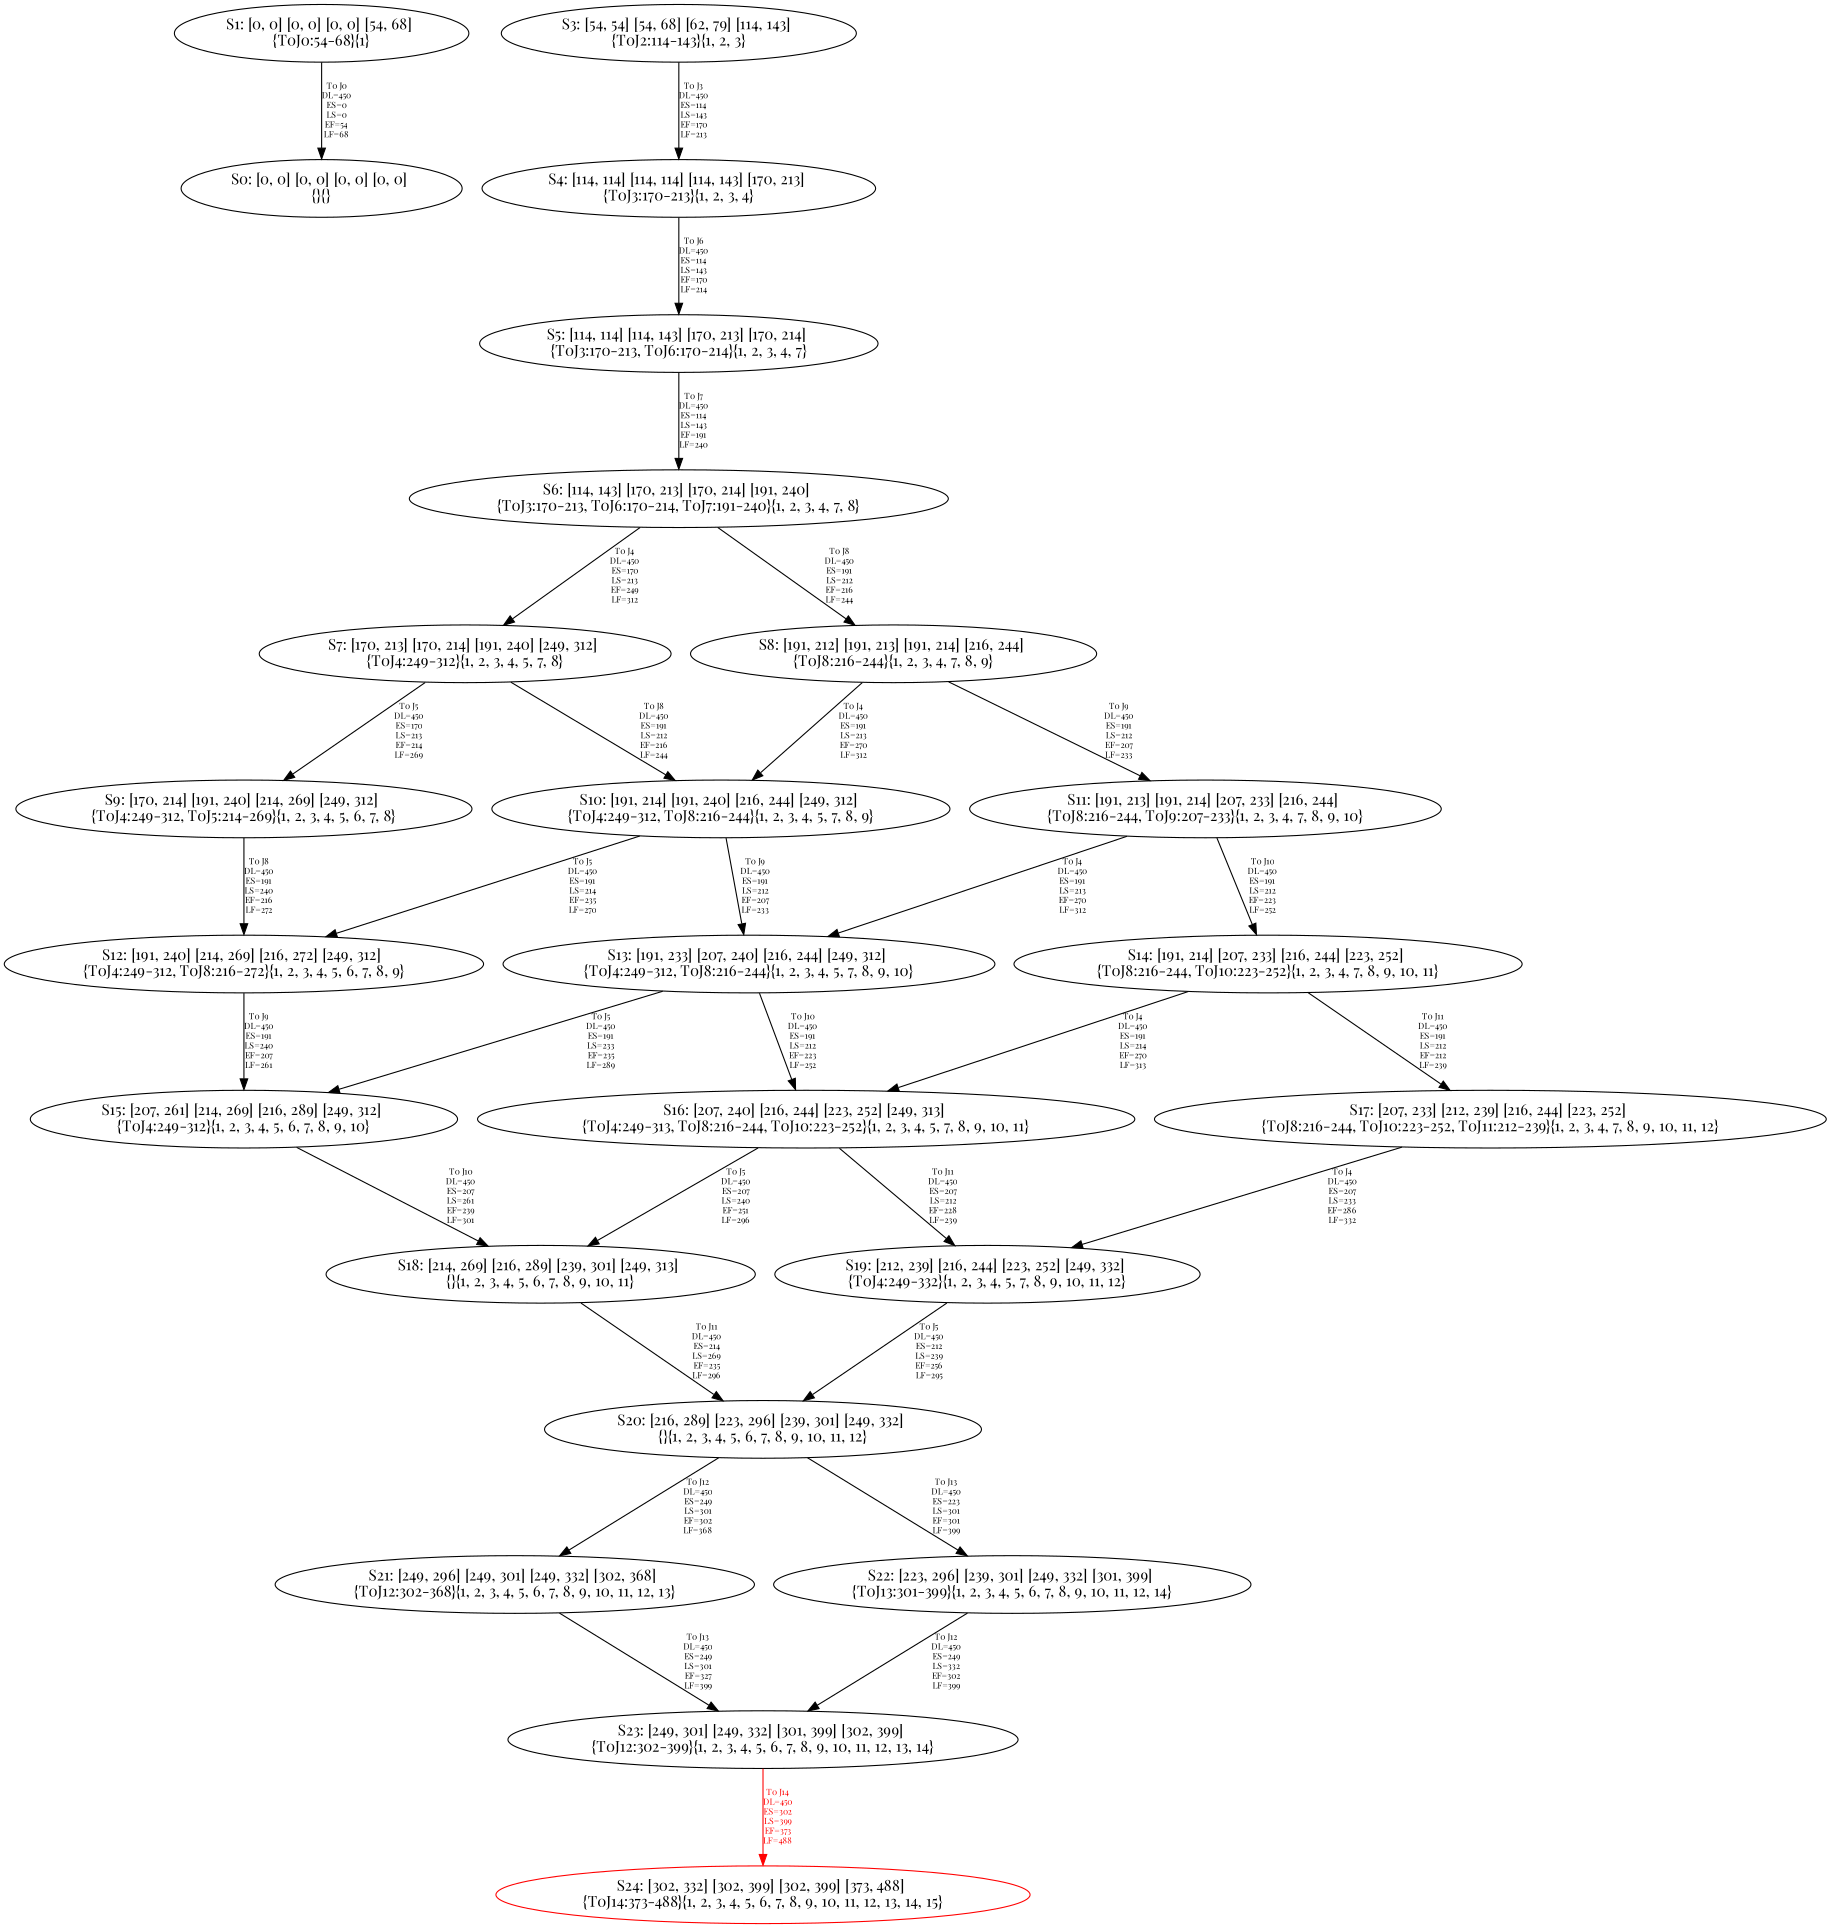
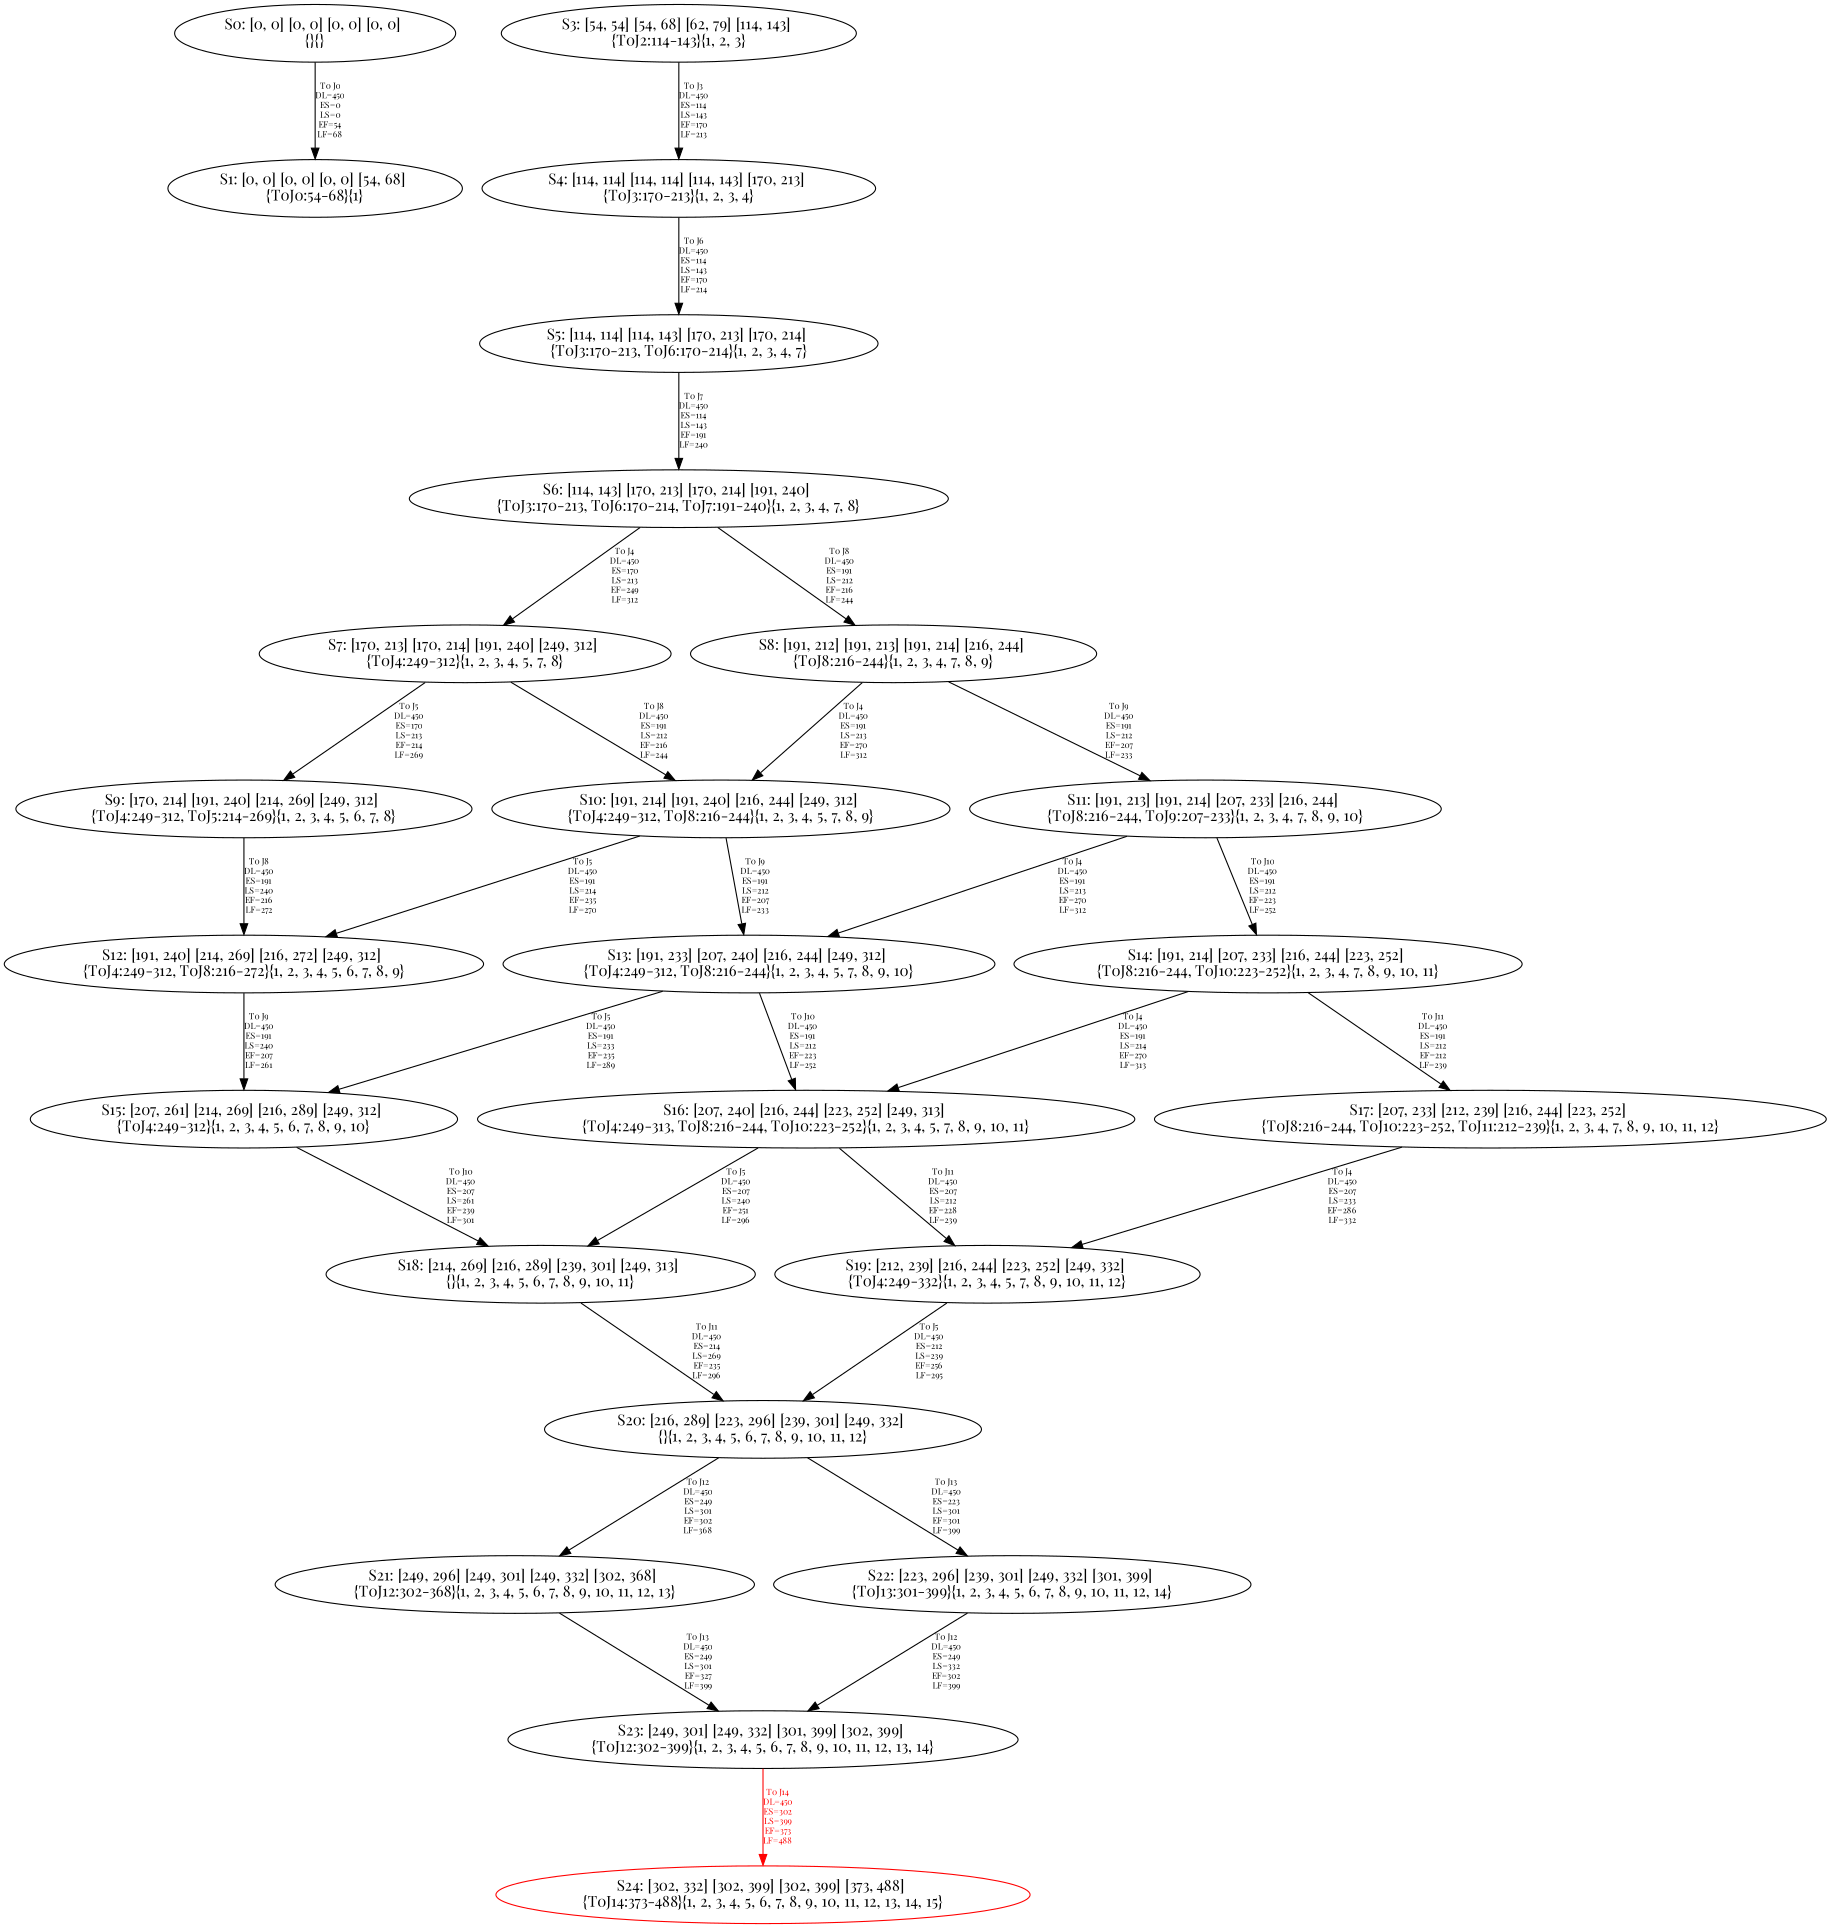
edge "S1: [0, 0] [0, 0] [0, 0] [54, 68] {T0J0:54-68}{1}" -> "S0: [0, 0] [0, 0] [0, 0] [0, 0] {}{}": reversed
